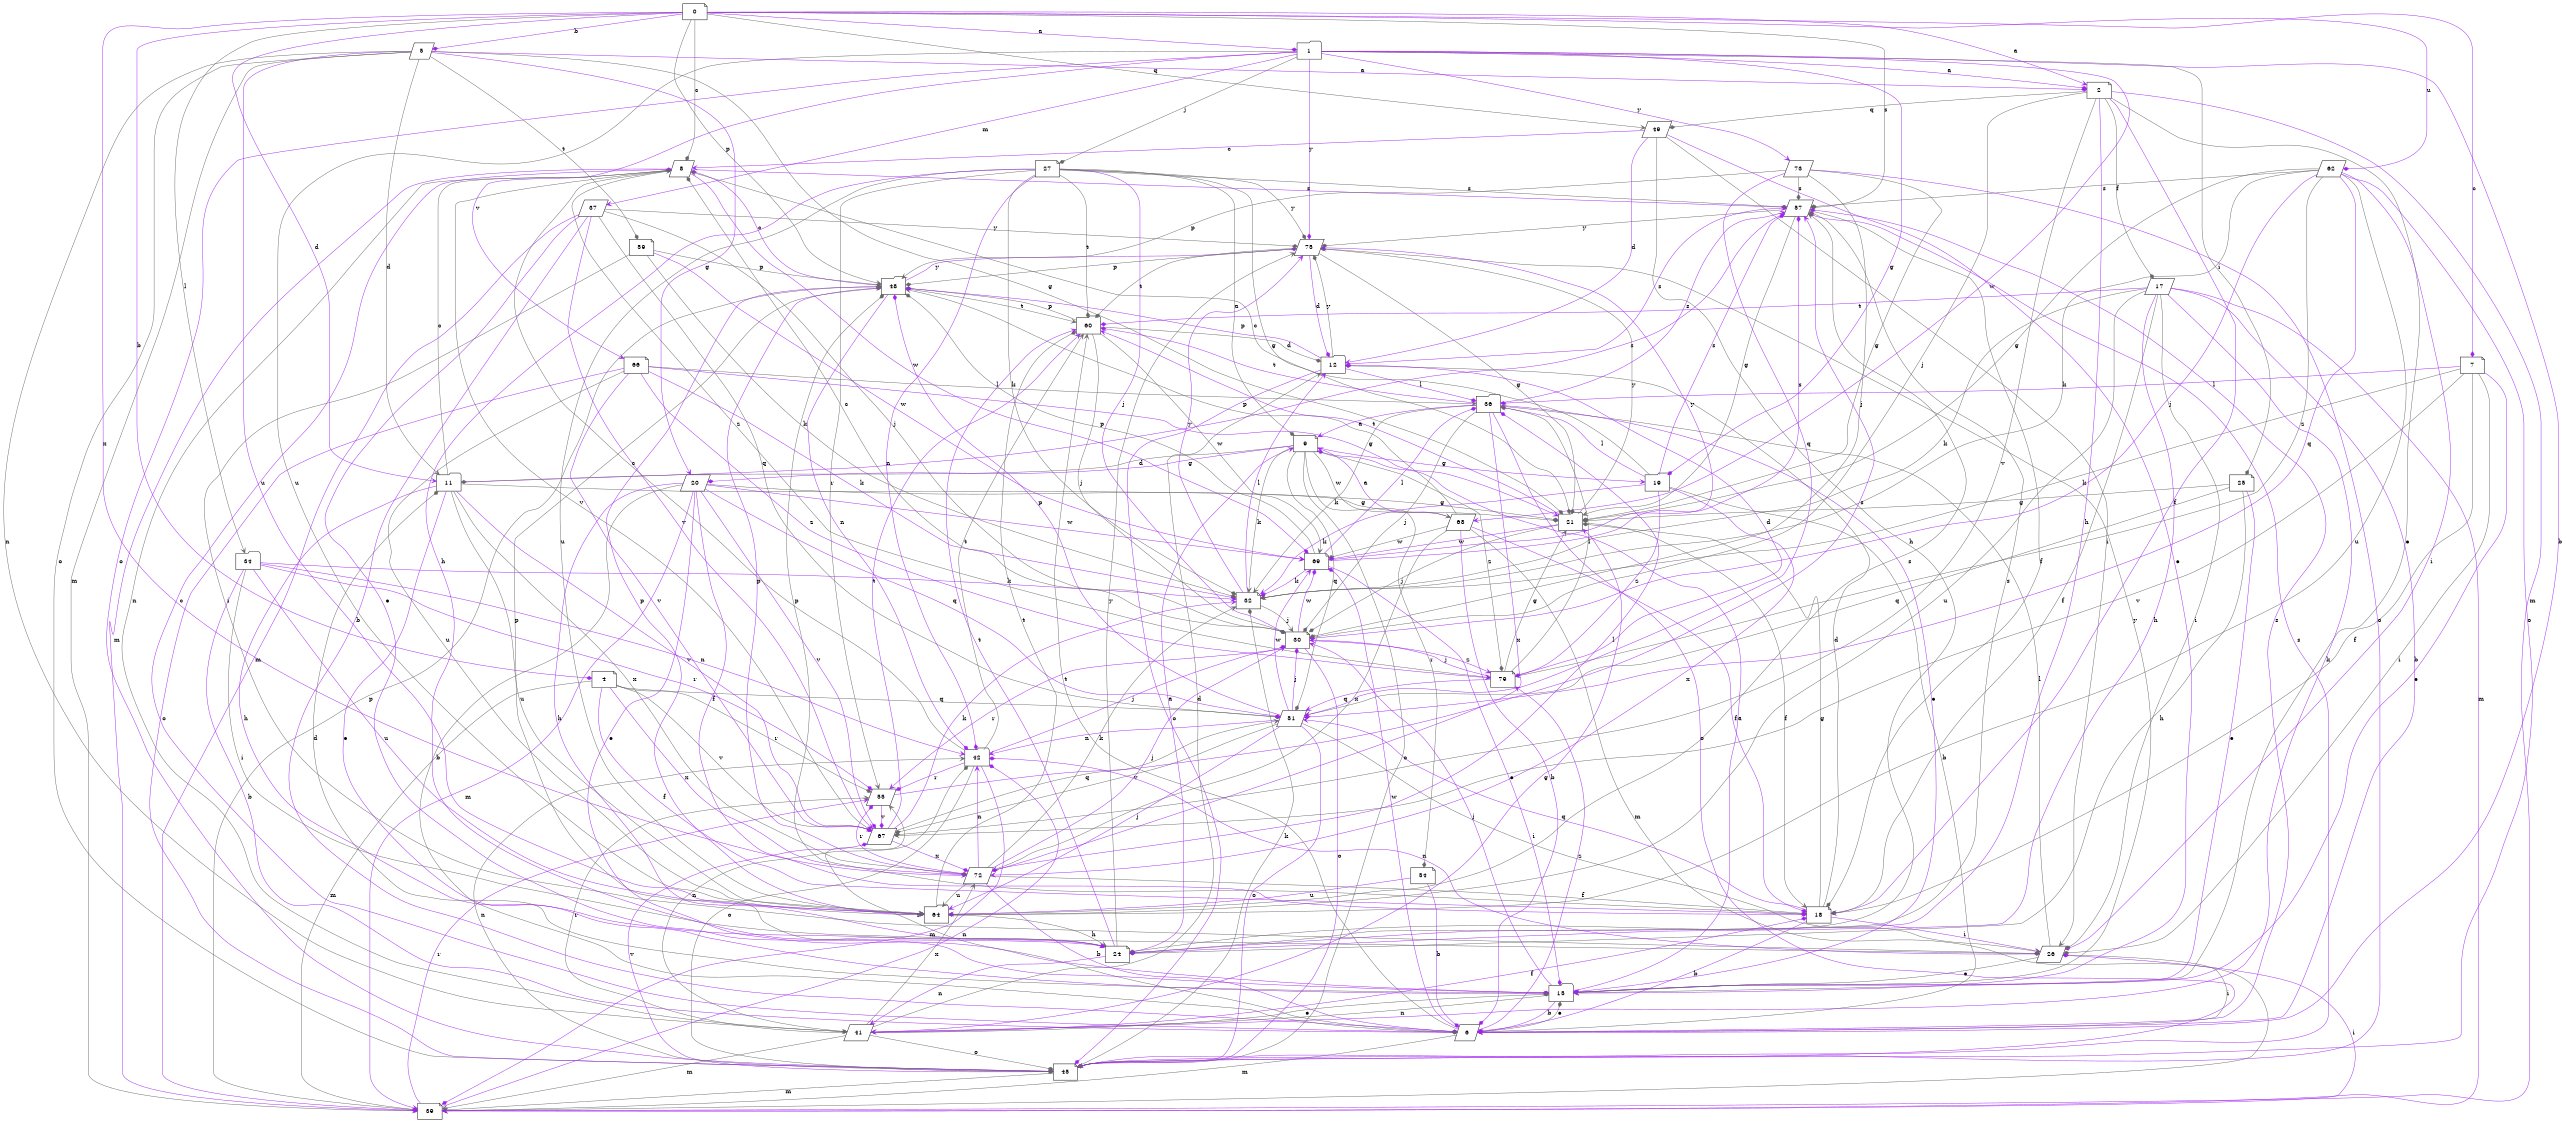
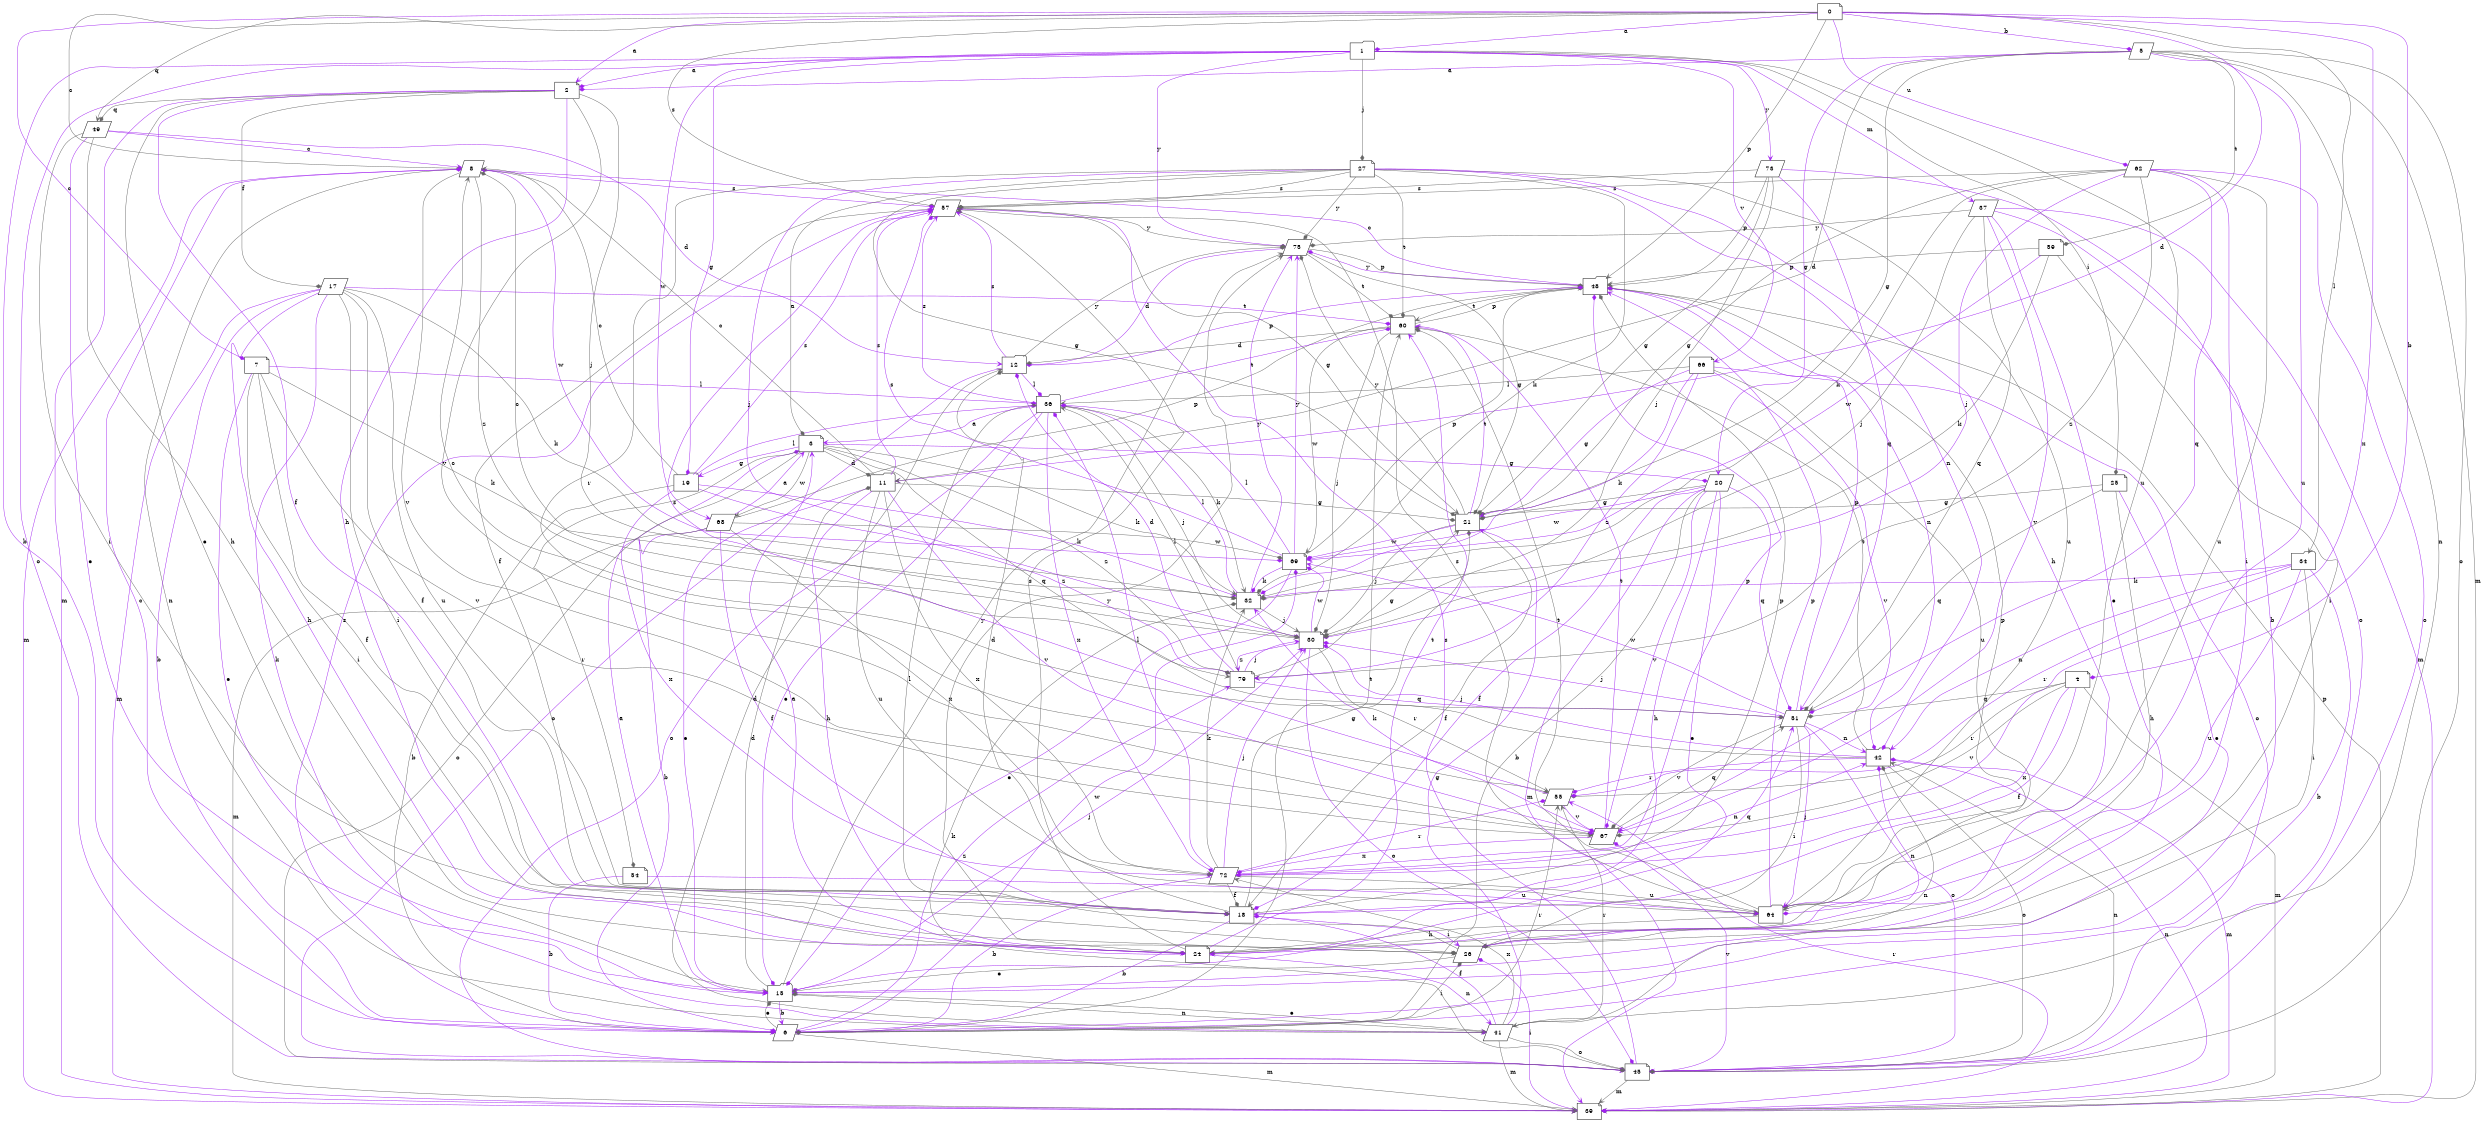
node "9": label "9" -> "3"
edge "32" -> "12": now "32" -> "36"
edge "30" -> "55": color purple -> gray40
